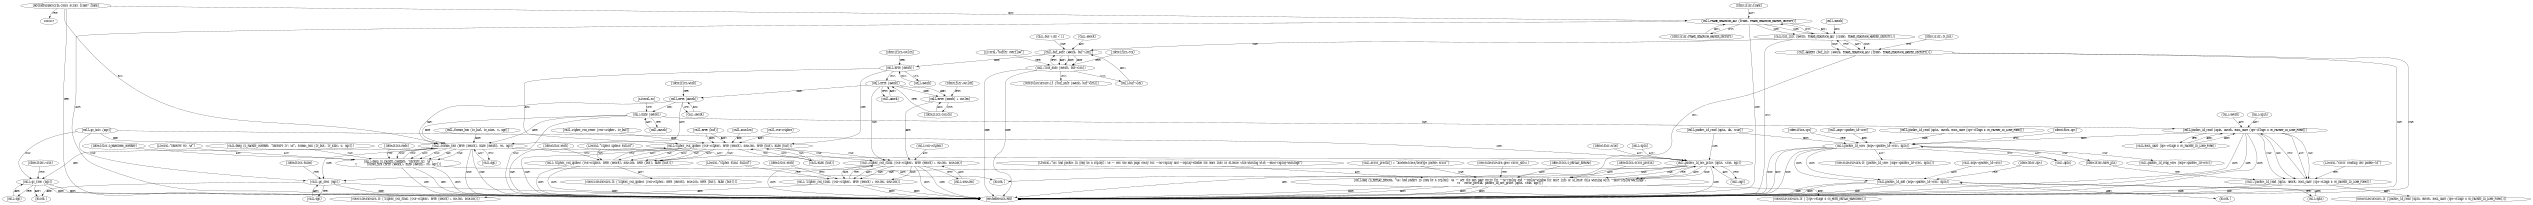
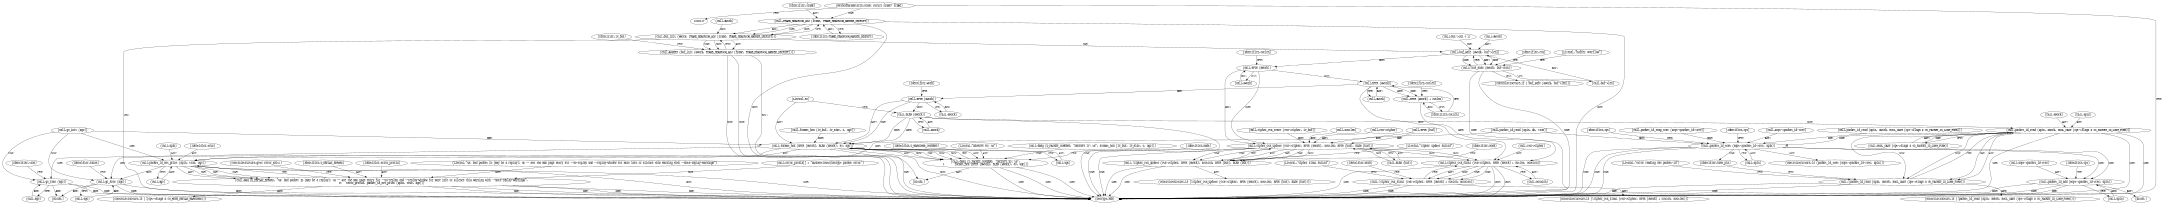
edge "(MethodParameterIn,const struct frame* frame)" -> "(Call,format_hex (BPTR (&work), BLEN (&work), 80, &gc))": now "(Literal,80)" -> "(Call,format_hex (BPTR (&work), BLEN (&work), 80, &gc))"
edge "(Call,packet_id_test (&opt->packet_id->rec, &pin))" -> "(Call,packet_id_reap_test (&opt->packet_id->rec))": reversed
node "(MethodReturn,RET)": label "(MethodReturn,RET)" -> "(Decrypt,RET)"
